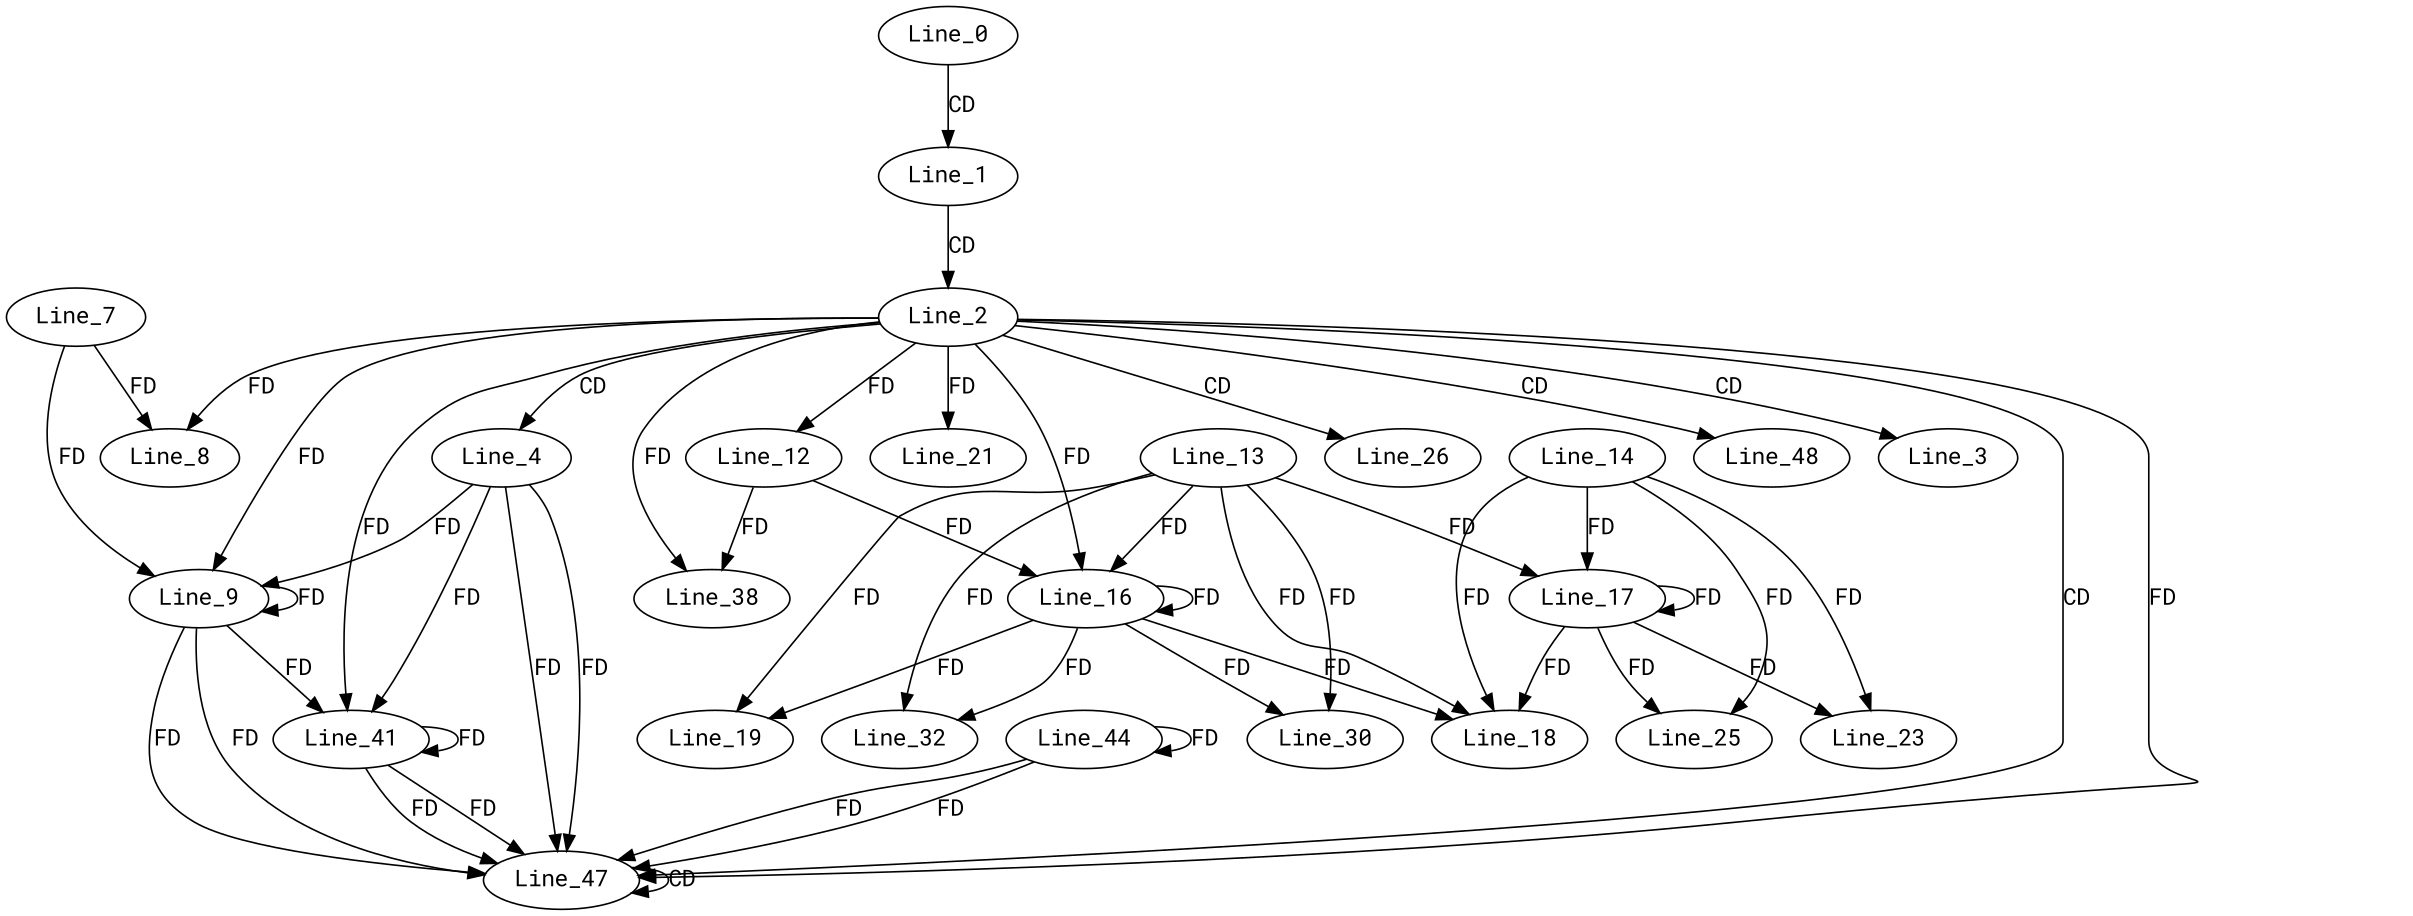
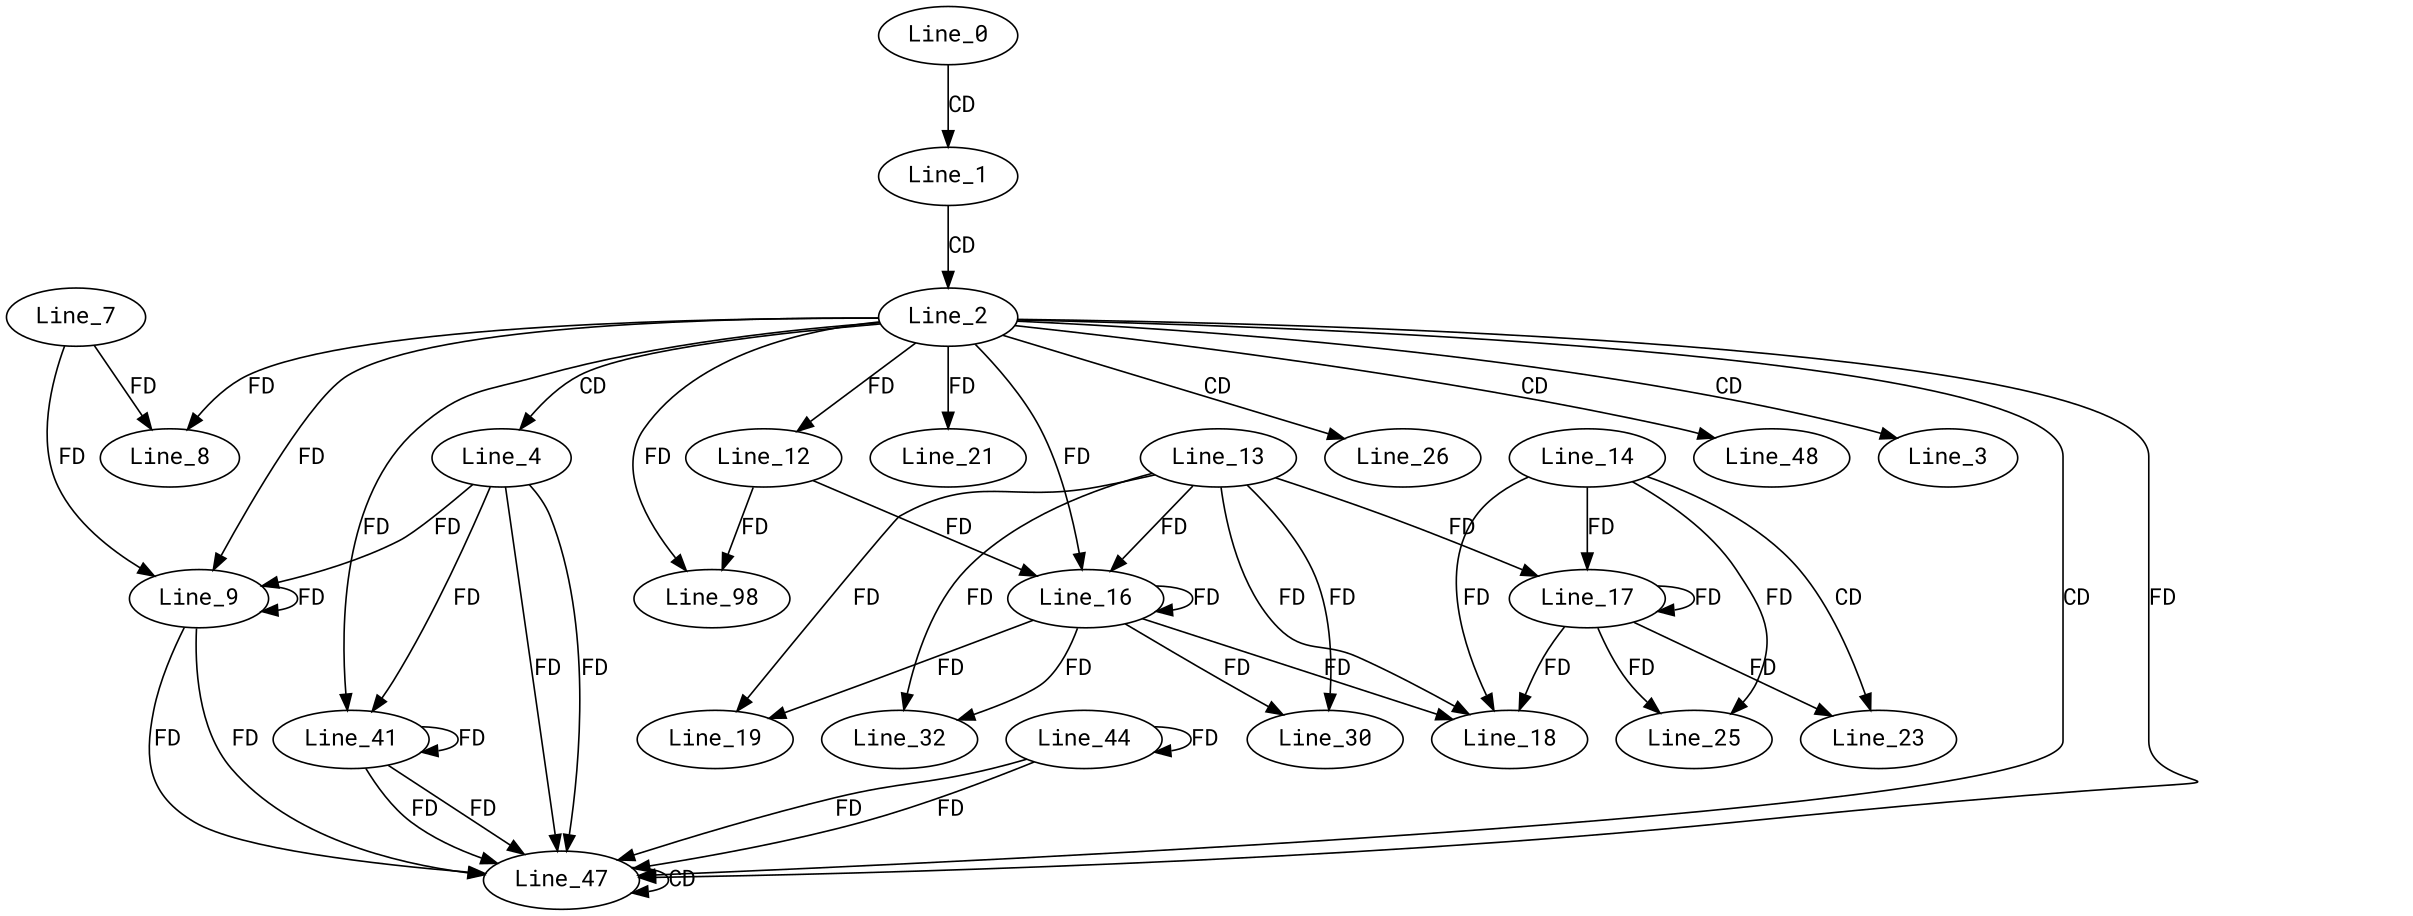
node "Line_38": label "Line_38" -> "Line_98"
edge "Line_14" -> "Line_23": label "FD" -> "CD"
edge "Line_9" -> "Line_41": removed, label "FD"
